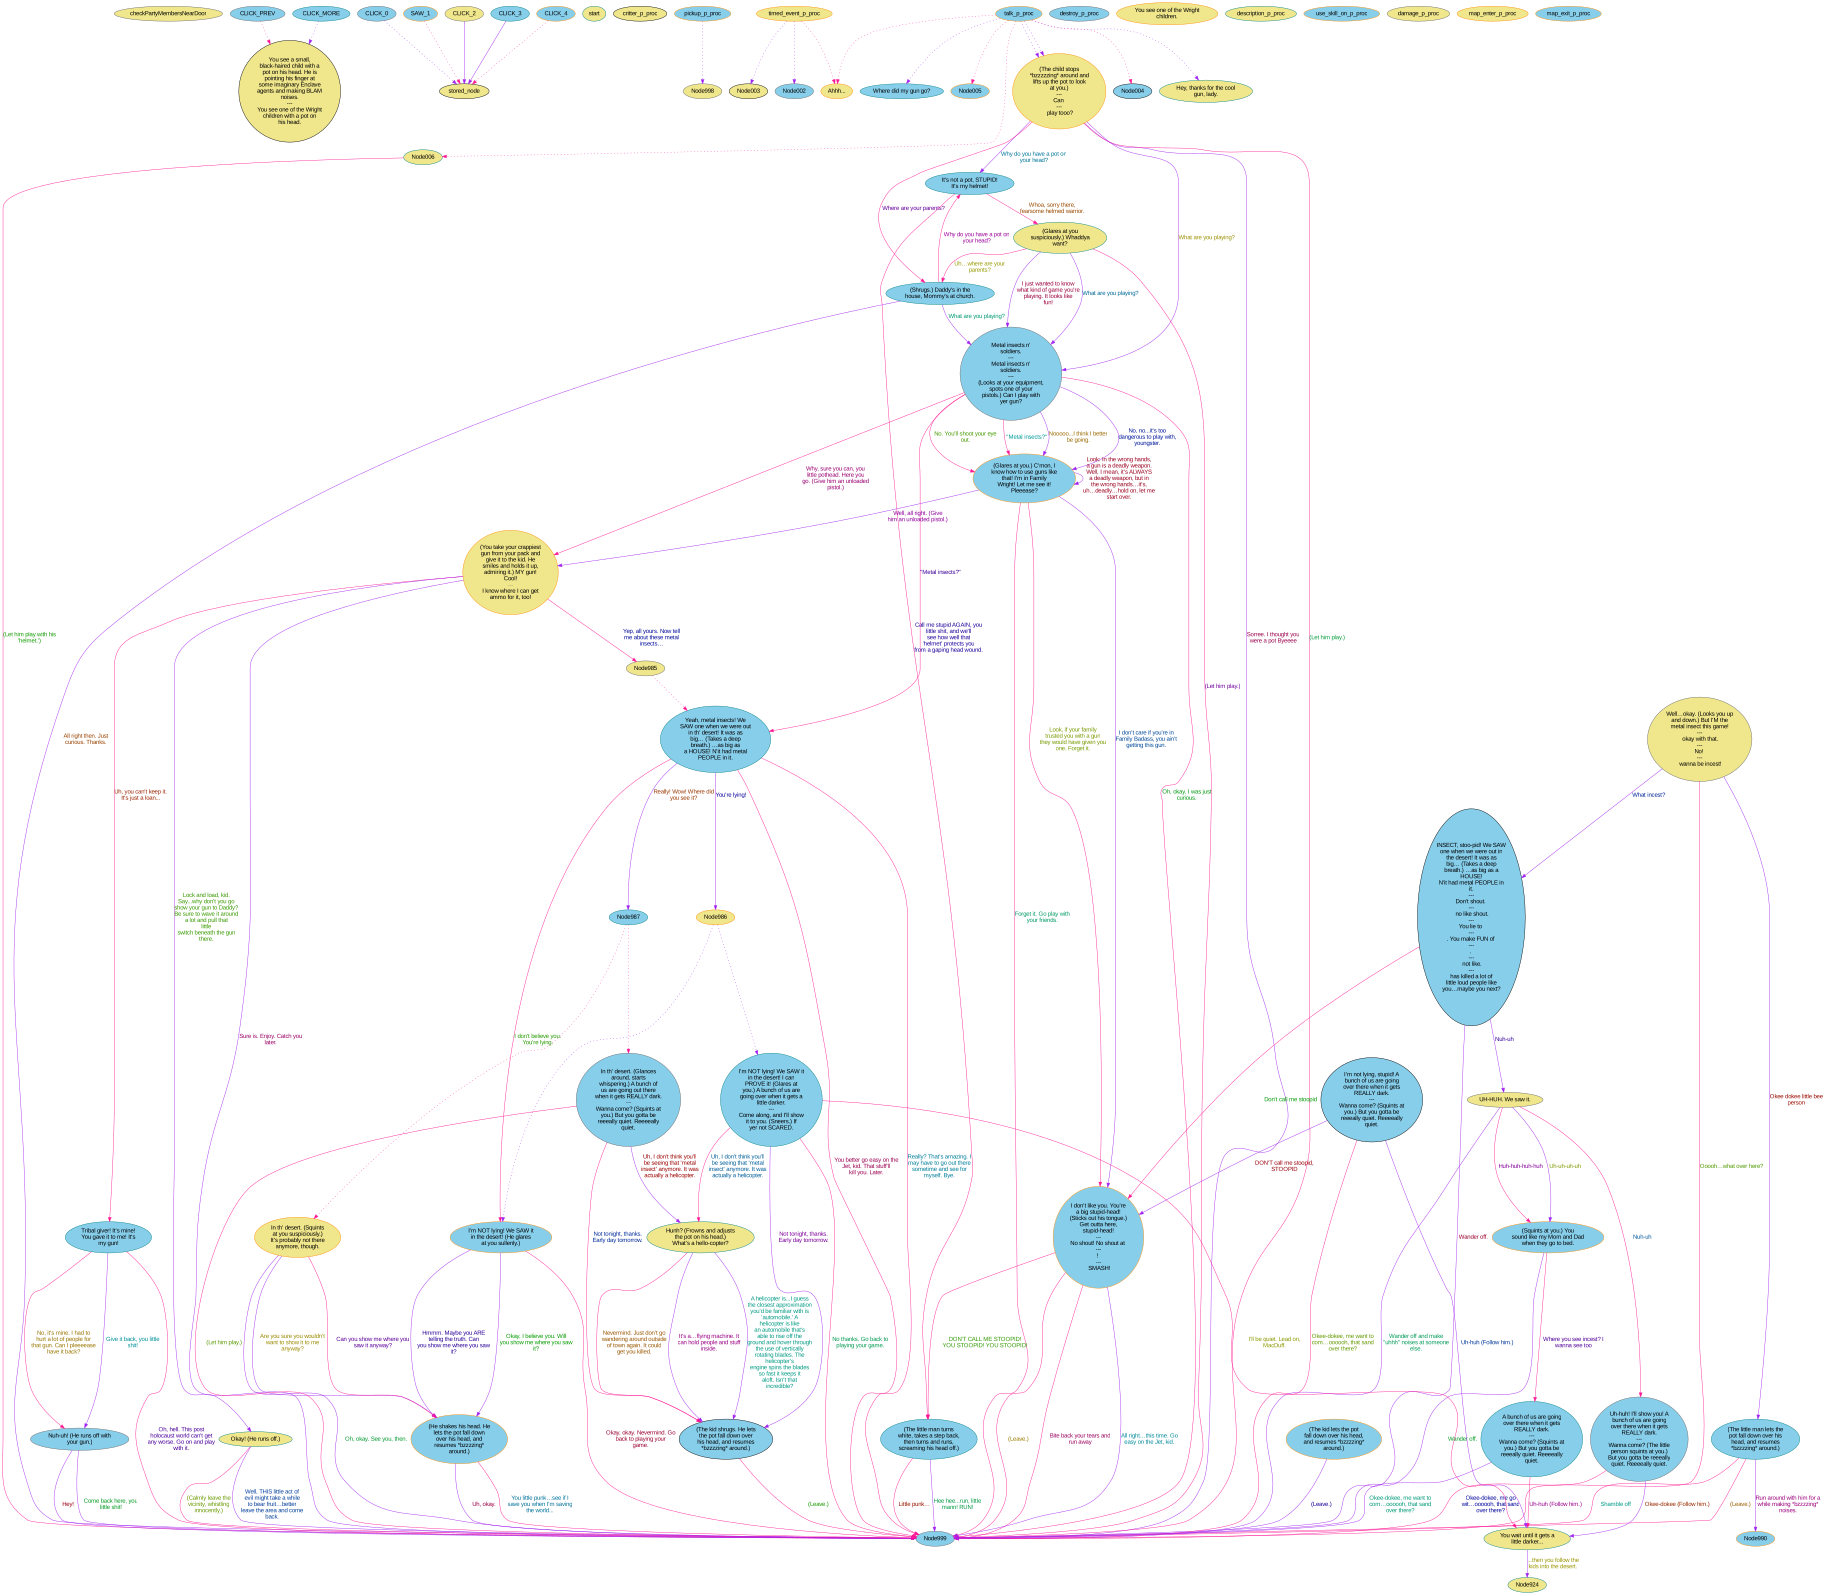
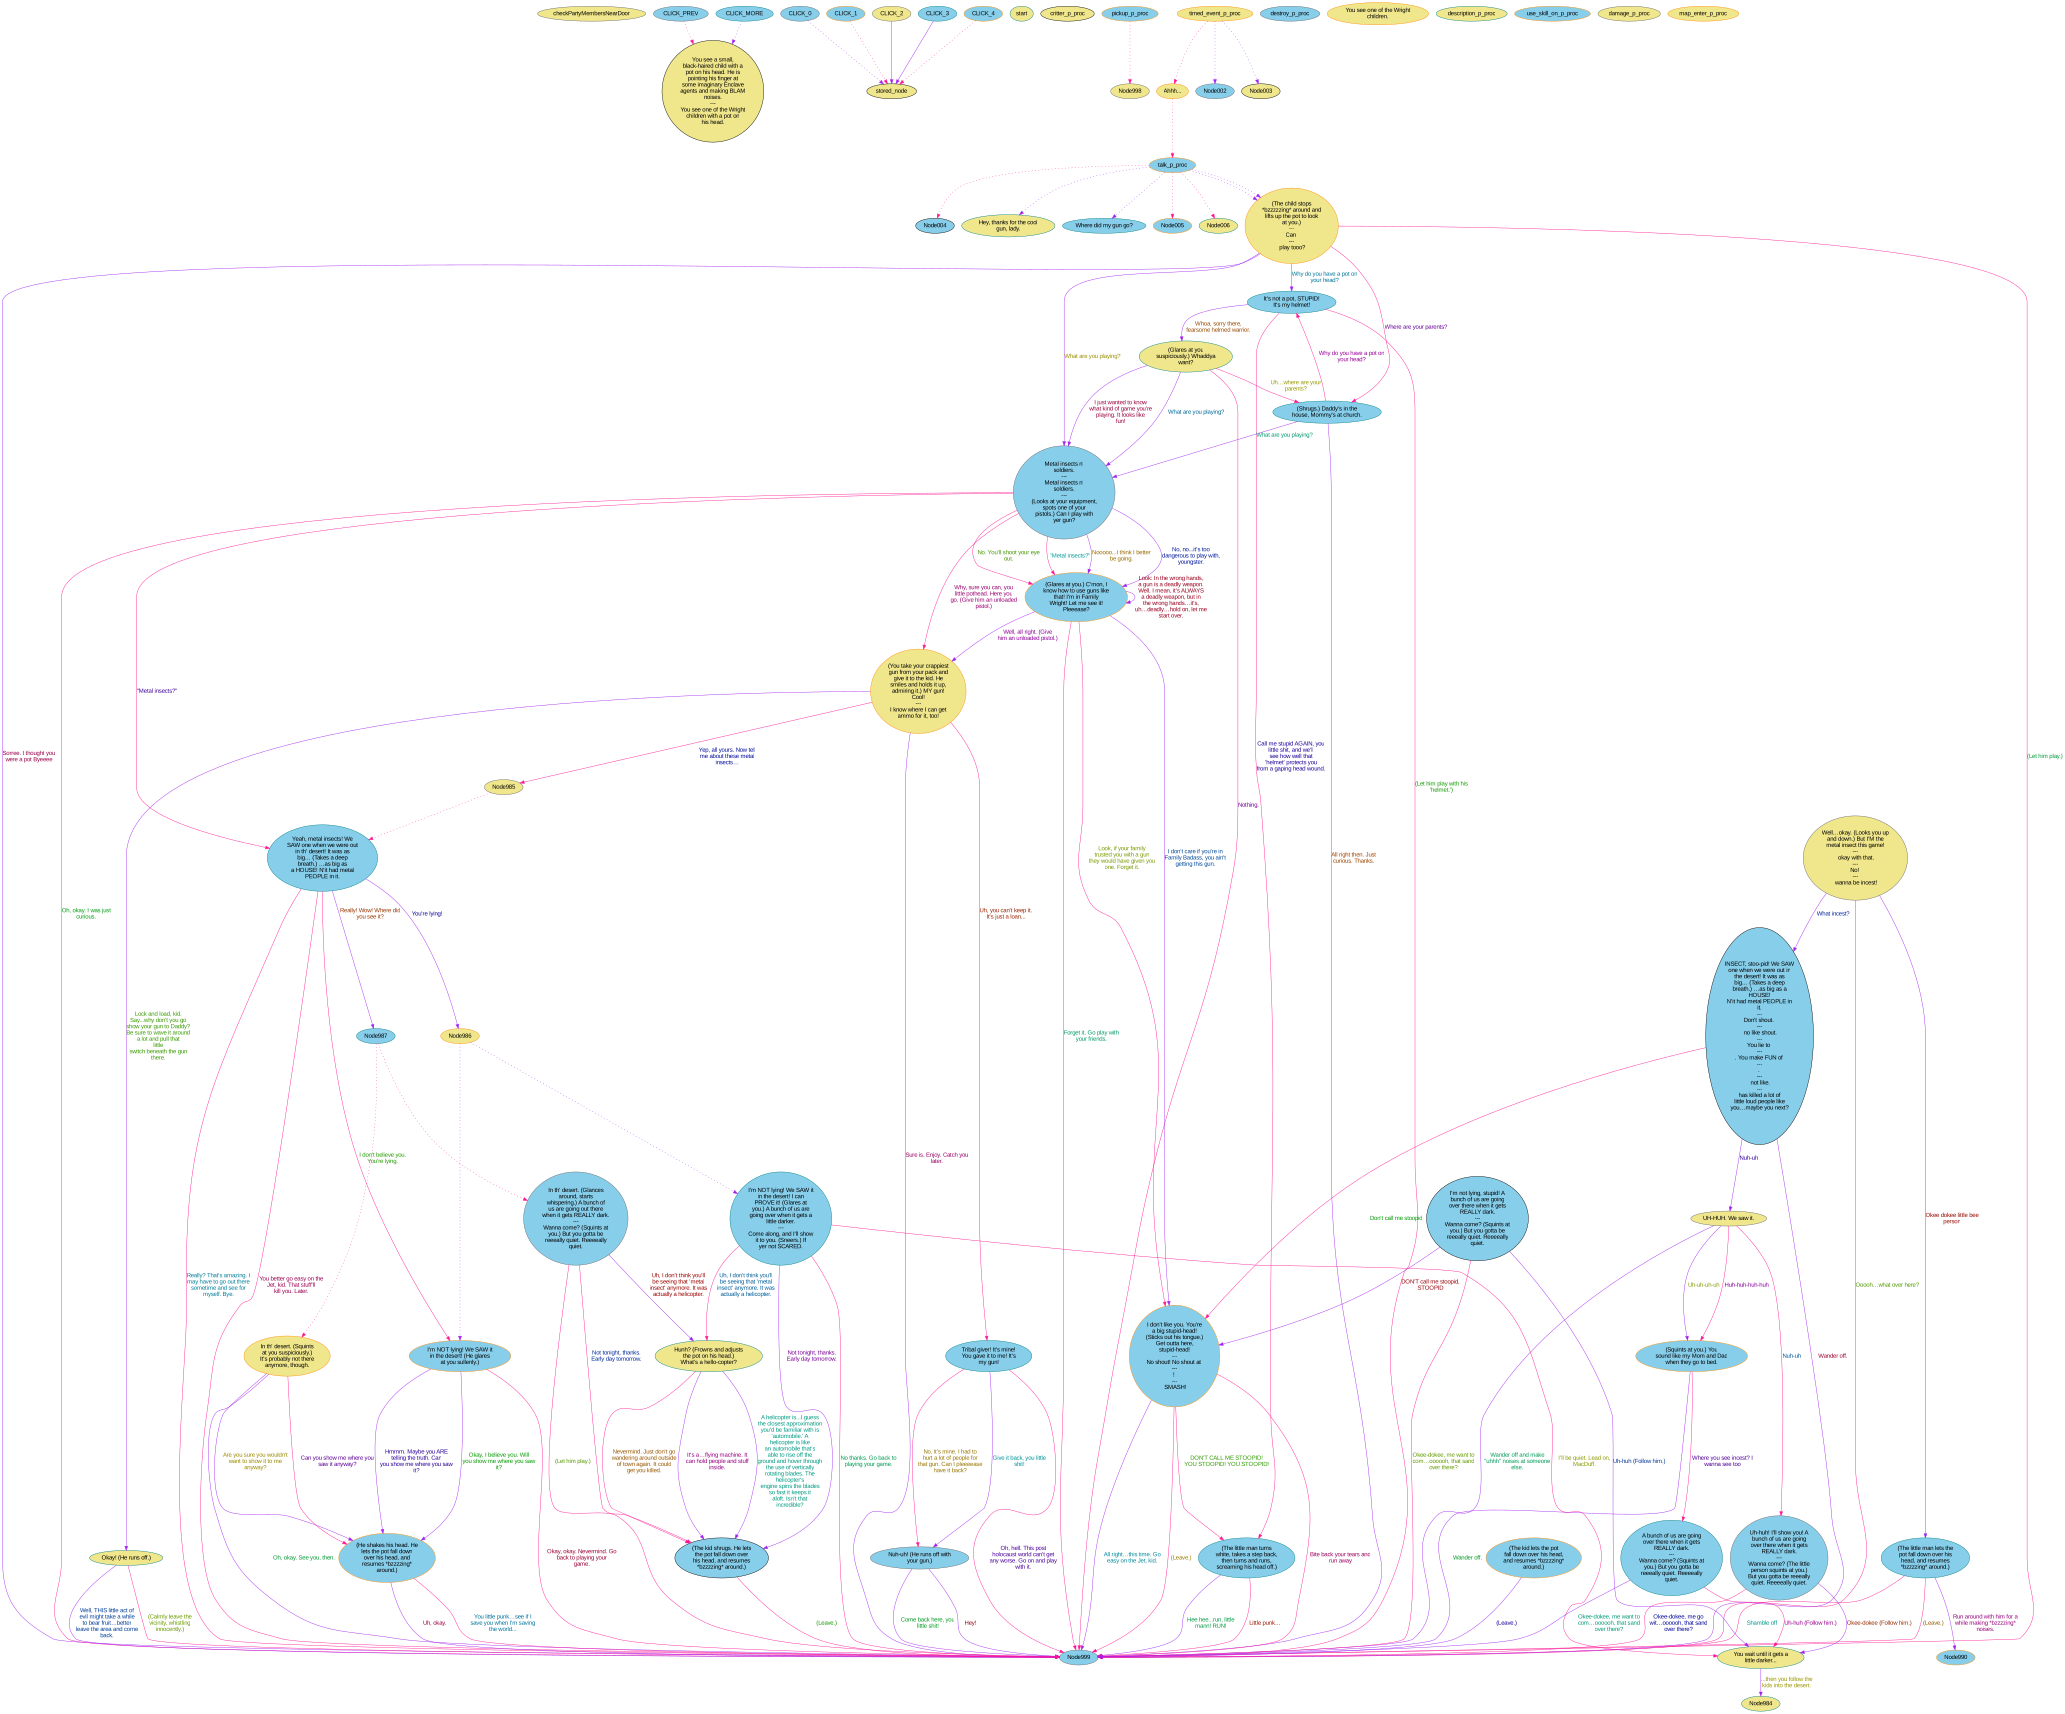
node "SAW_1": label "SAW_1" -> "CLICK_1"
node "map_exit_p_proc": removed
edge "talk_p_proc" -> "Ahhh...": reversed
edge "pickup_p_proc" -> "Node998": color purple -> deeppink
edge "It's not a pot, STUPID! It's my helmet!" -> "(Glares at you suspiciously.) Whaddya want?": color deeppink -> purple
edge "(Glares at you suspiciously.) Whaddya want?" -> "Node999": label "(Let him play.)" -> "Nothing."
edge "Node006" -> "Node999": now "It's not a pot, STUPID! It's my helmet!" -> "Node999"
node "Node924": label "Node924" -> "Node984"
